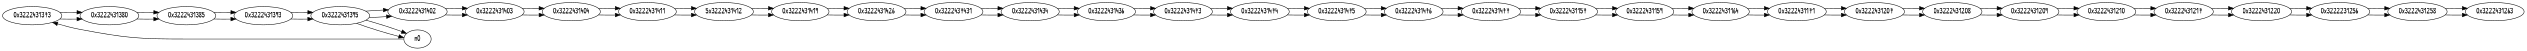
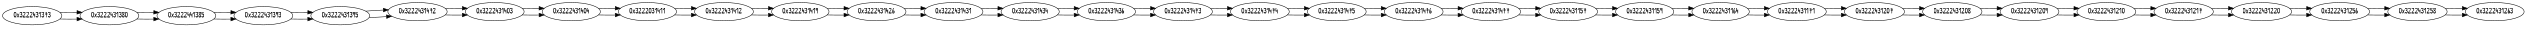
node "0x3222431402": label "0x3222431402" -> "0x3222431472"
node "0x3222431411": label "0x3222431411" -> "0x3222031411"
node "5x3222431412": label "5x3222431412" -> "0x3222431412"
node "0x3222437431": label "0x3222437431" -> "0x3222431431"
node "0x3222231256": label "0x3222231256" -> "0x3222431256"
node "0x3222431385": label "0x3222431385" -> "0x3222441385"
node "n0": removed
